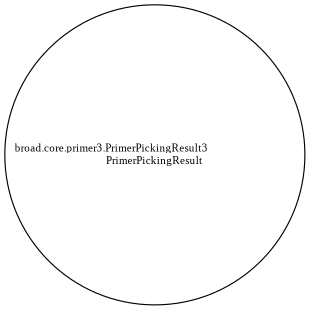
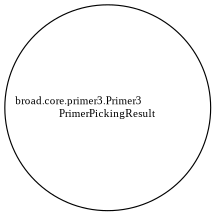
node "broad.core.primer3.PrimerPickingResult3 PrimerPickingResult": label "broad.core.primer3.PrimerPickingResult3 PrimerPickingResult" -> "broad.core.primer3.Primer3 PrimerPickingResult"
